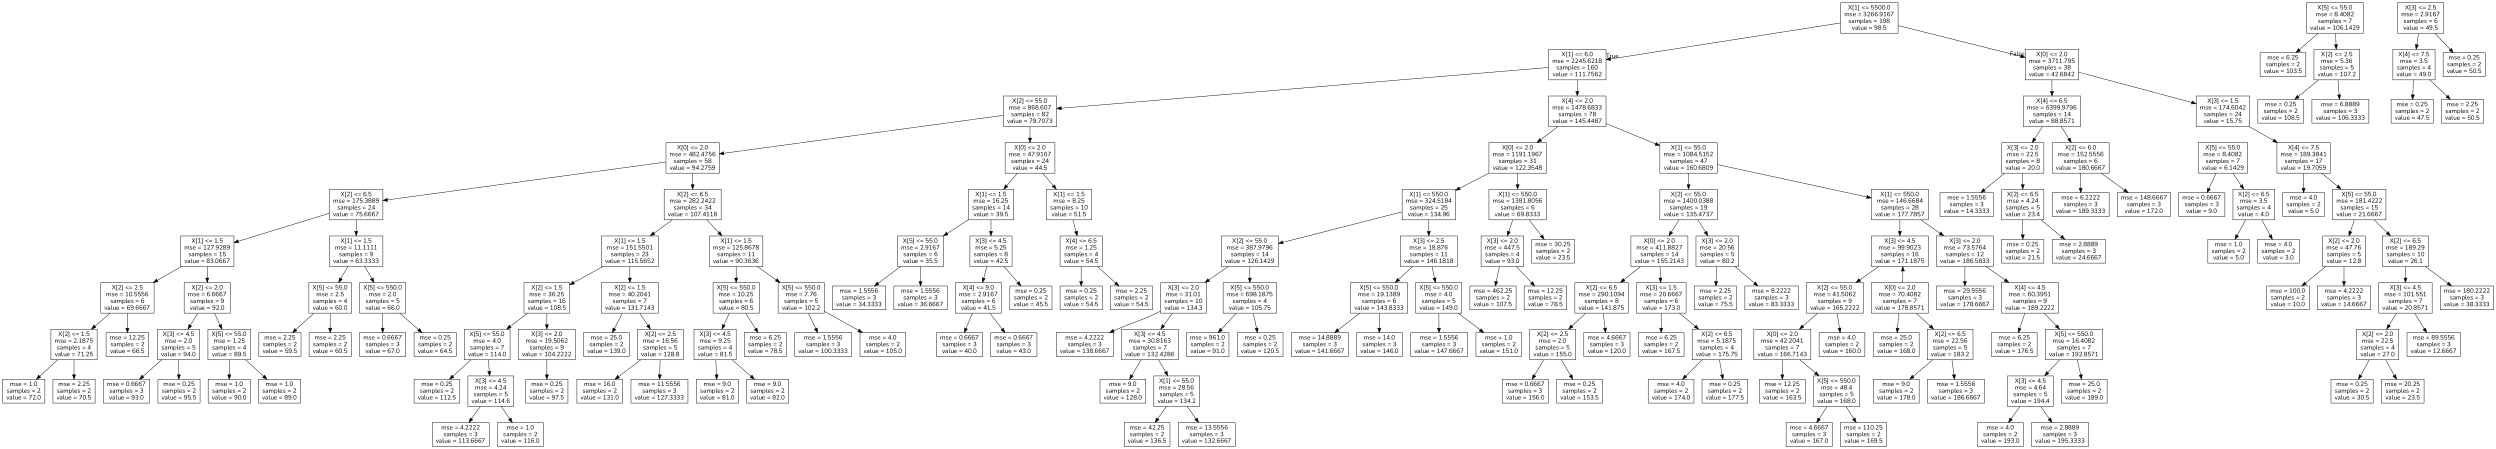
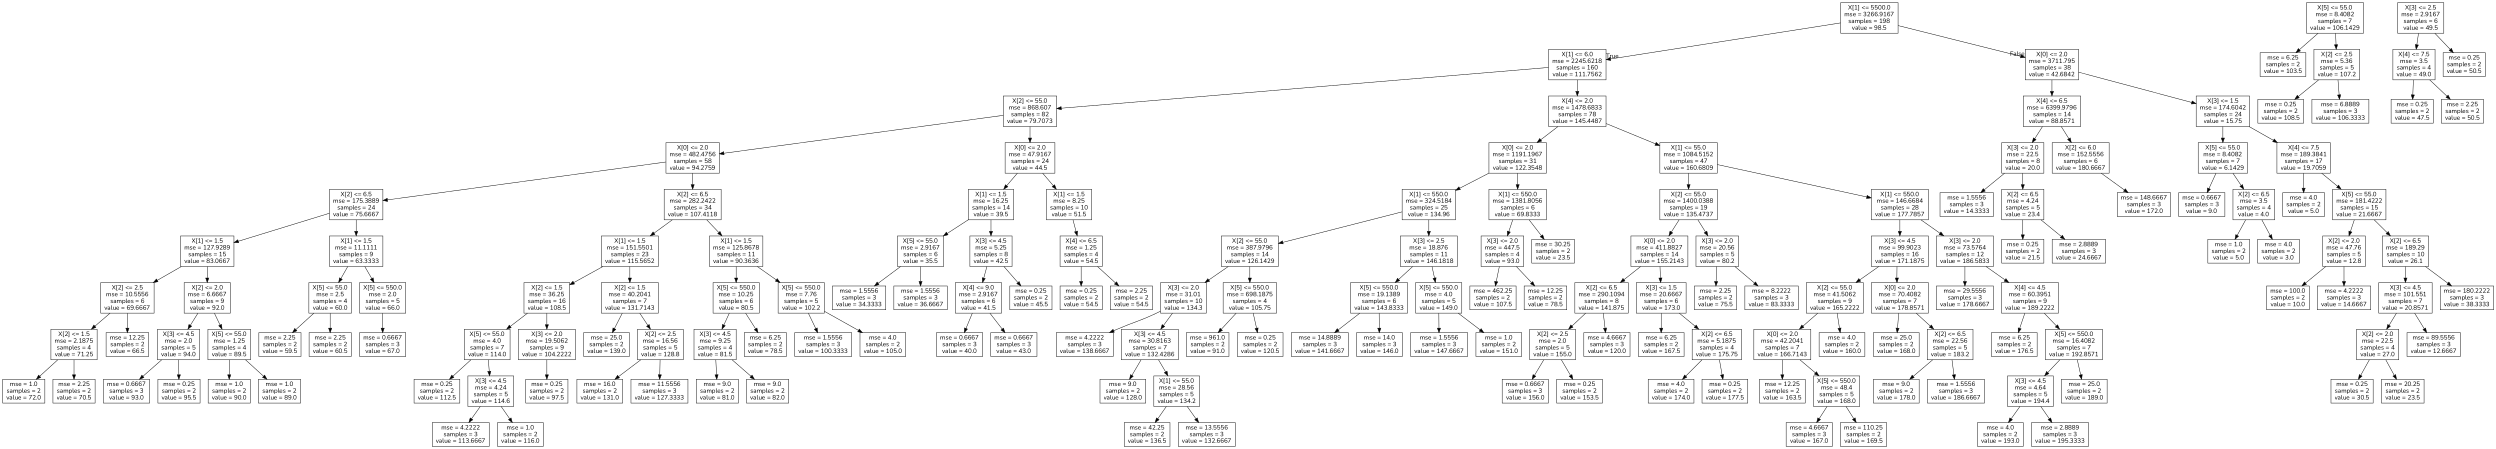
edge "X[3] <= 1.5 mse = 174.6042 samples = 24 value = 15.75" -> "X[5] <= 55.0 mse = 8.4082 samples = 7 value = 6.1429": added
node "mse = 6.2222 samples = 3 value = 189.3333": removed
edge "X[0] <= 2.0 mse = 70.4082 samples = 7 value = 178.8571" -> "X[3] <= 4.5 mse = 99.9023 samples = 16 value = 171.1875": reversed
node "mse = 0.25 samples = 2 value = 64.5": removed
